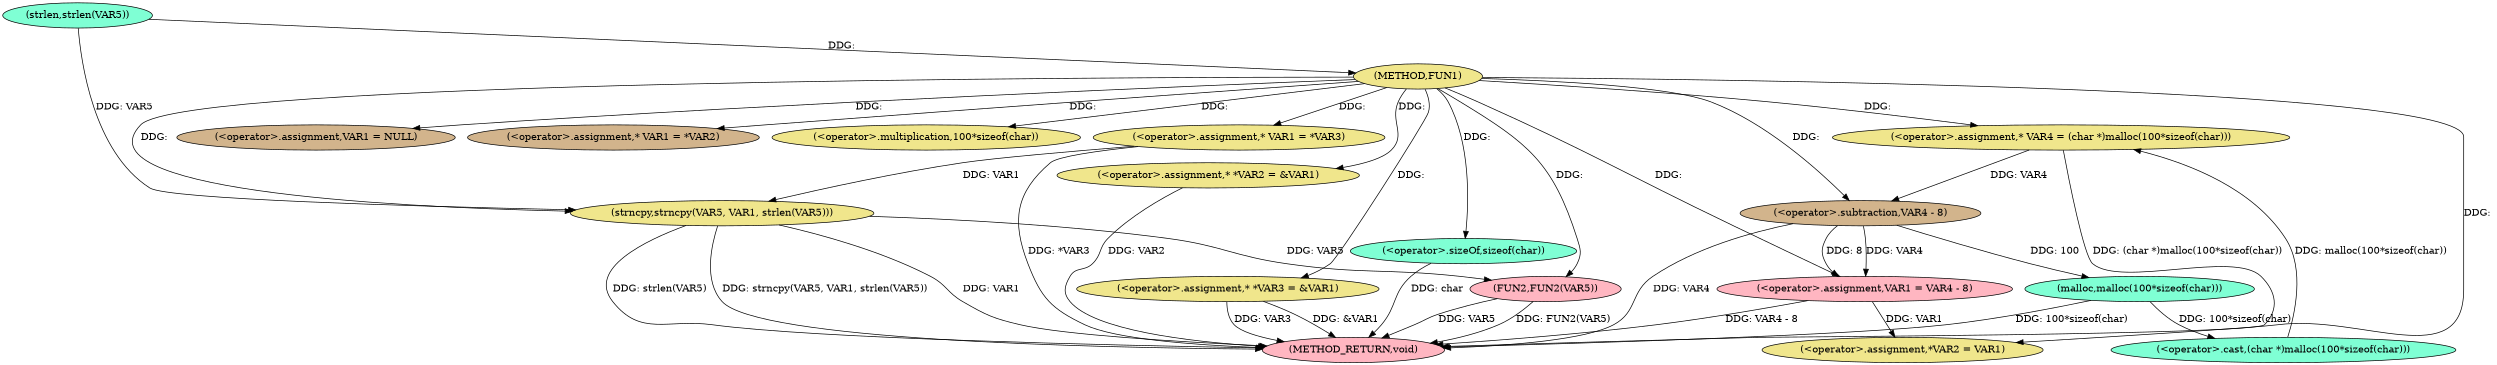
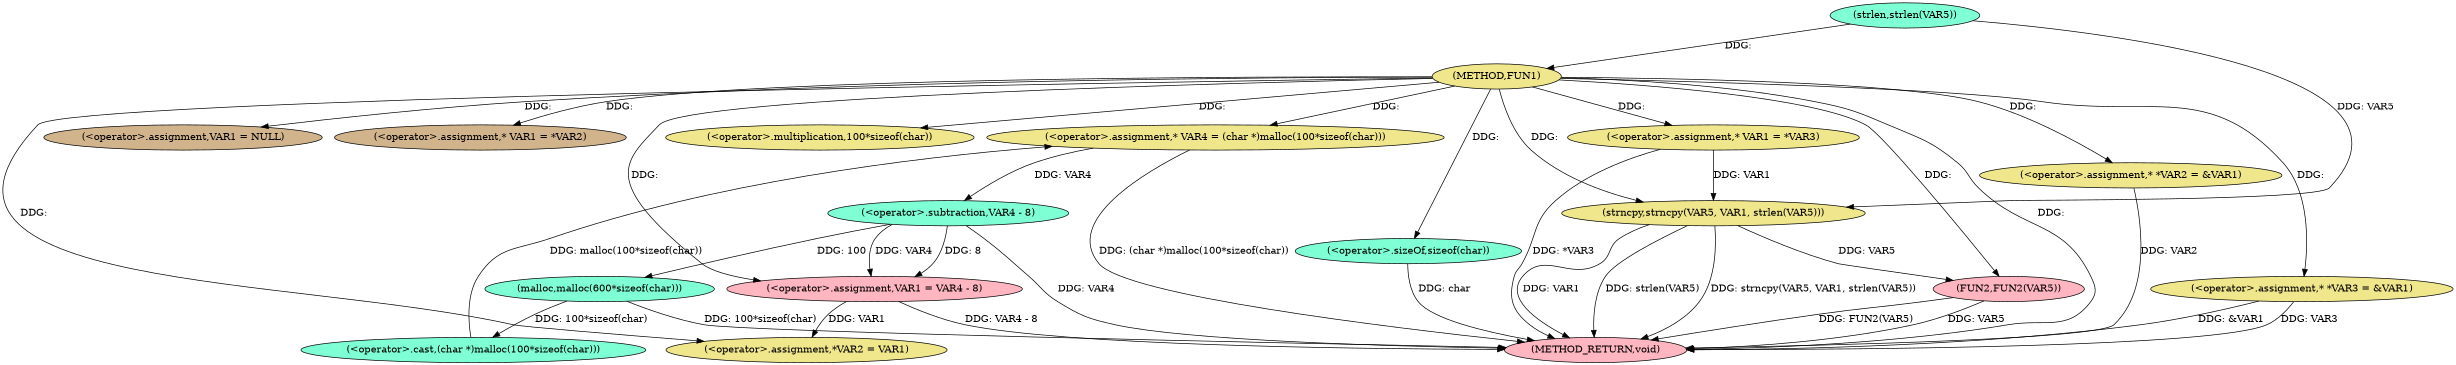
edge "(METHOD,FUN1)" -> "(<operator>.subtraction,VAR4 - 8)": now "(METHOD,FUN1)" -> "(METHOD_RETURN,void)"
node "(<operator>.subtraction,VAR4 - 8)": fillcolor tan -> aquamarine
node "(malloc,malloc(100*sizeof(char)))": label "(malloc,malloc(100*sizeof(char)))" -> "(malloc,malloc(600*sizeof(char)))"
